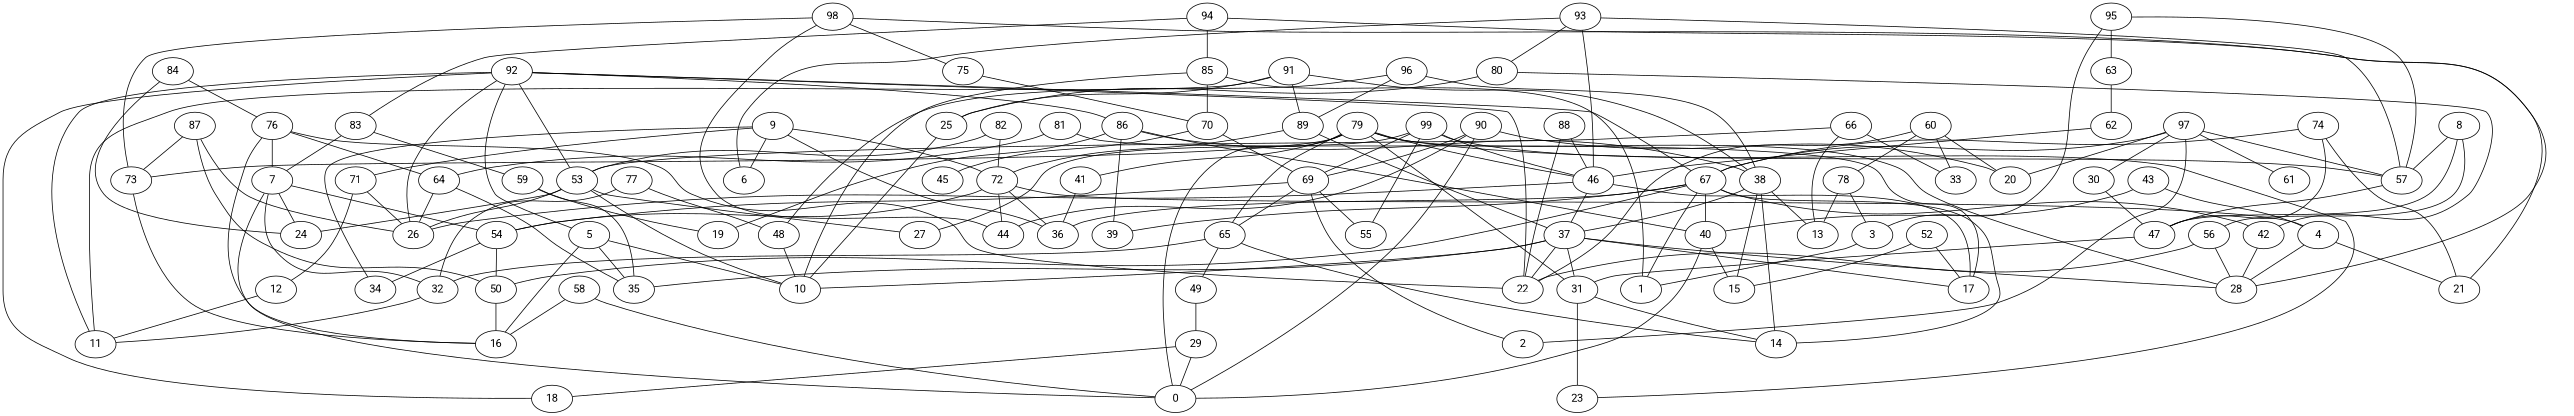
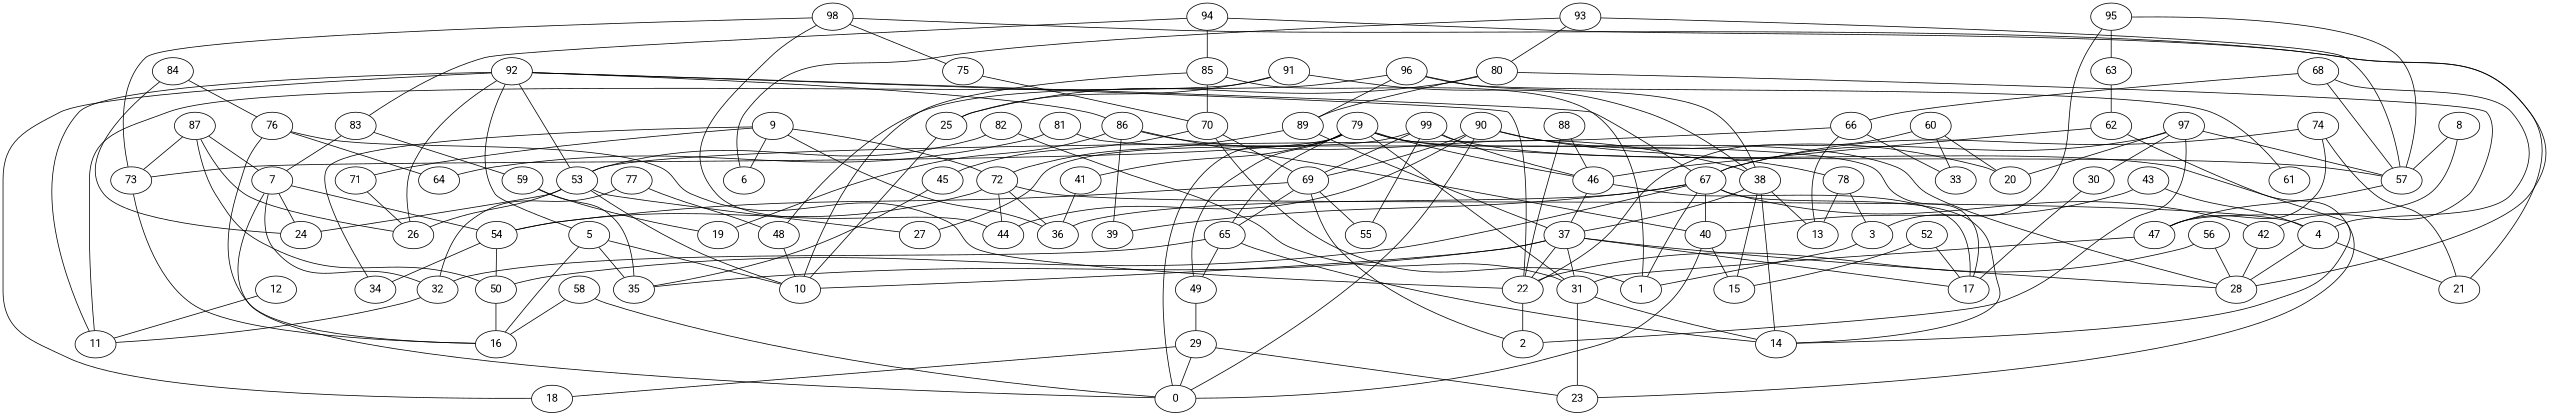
node "68": added
edge "91" -- "89": now "80" -- "89"
edge "93" -- "46": removed
edge "76" -- "7": now "87" -- "7"
edge "82" -- "72": now "82" -- "31"
edge "60" -- "78": now "90" -- "78"
edge "97" -- "61": now "96" -- "61"
edge "79" -- "49": added
edge "46" -- "26": removed
edge "64" -- "26": removed
edge "30" -- "47": now "30" -- "17"
edge "8" -- "56": removed
edge "64" -- "35": now "45" -- "35"
edge "71" -- "12": removed
edge "70" -- "1": added
edge "62" -- "14": added
edge "22" -- "2": added
edge "29" -- "23": added
